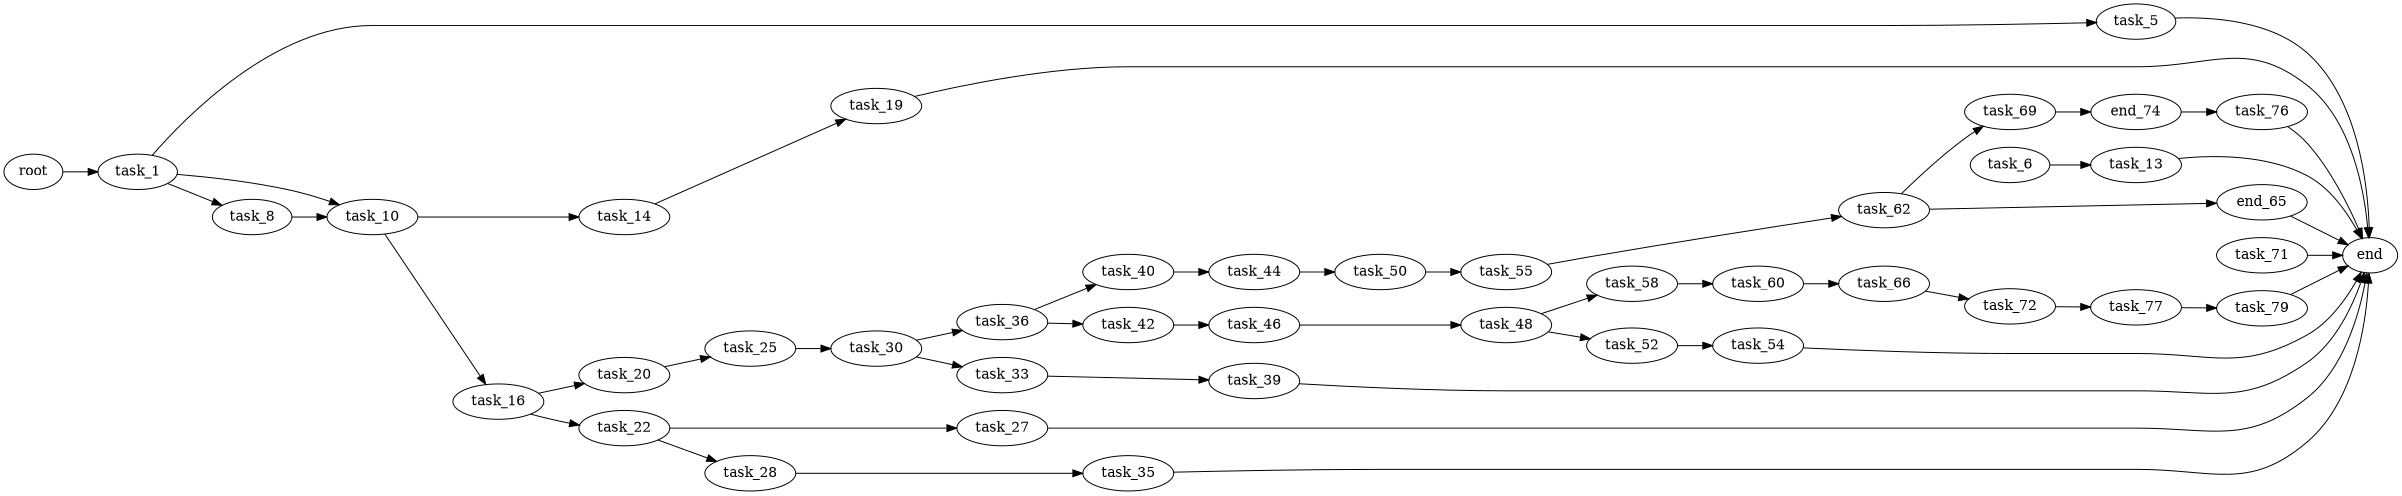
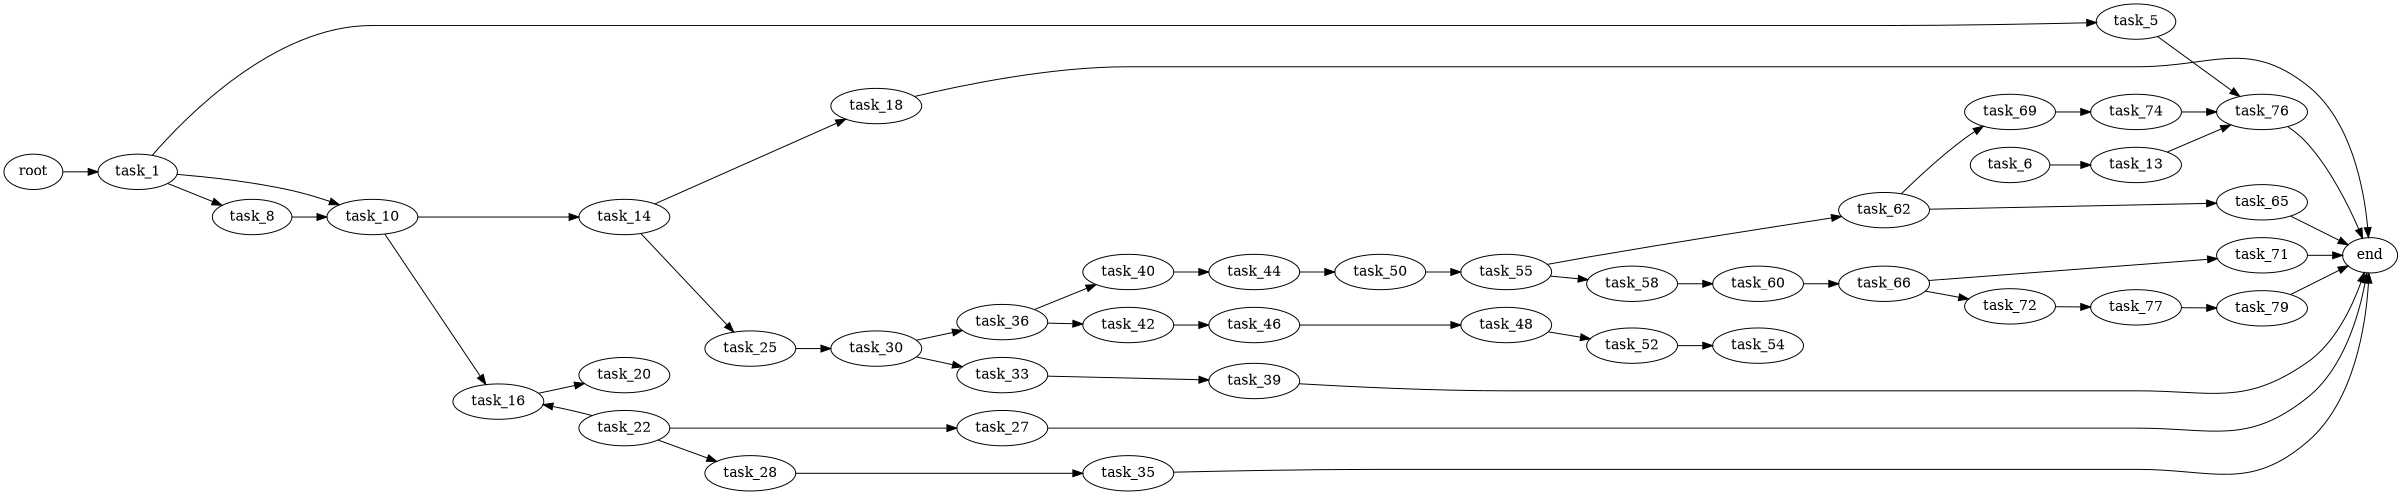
edge "task_5" -> "end": now "task_5" -> "task_76"
node "task_19": label "task_19" -> "task_18"
node "end_74": label "end_74" -> "task_74"
edge "task_13" -> "end": now "task_13" -> "task_76"
node "end_65": label "end_65" -> "task_65"
edge "task_66" -> "task_71": added
edge "task_48" -> "task_58": now "task_55" -> "task_58"
edge "task_54" -> "end": removed
edge "task_20" -> "task_25": now "task_14" -> "task_25"
edge "task_16" -> "task_22": reversed
